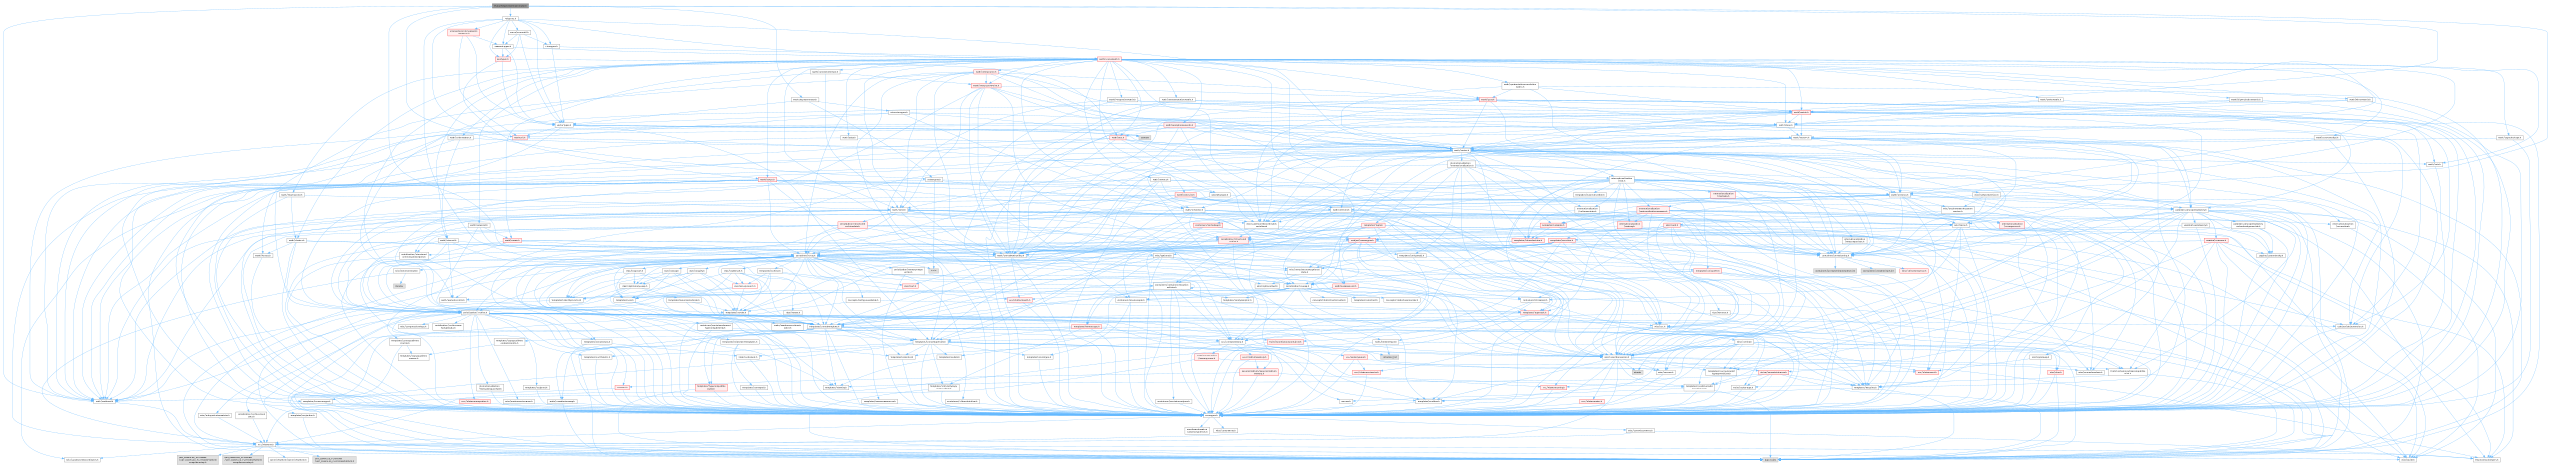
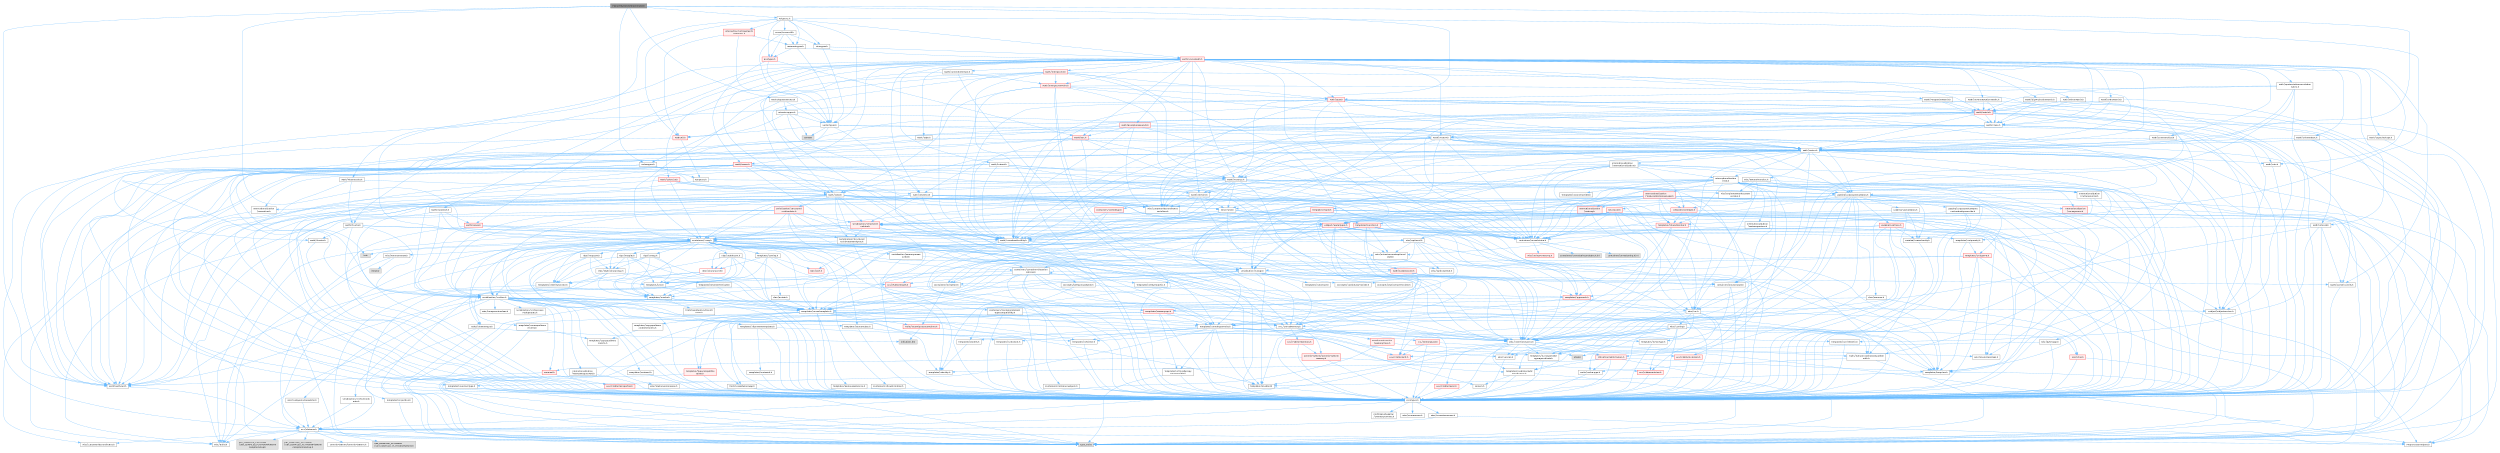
node "GeometryBase.h": label "GeometryBase.h" -> "RangeSet.h"
node "Internationalization /ITextData.h": removed
edge "Math/ColorList.h" -> "Misc/Crc.h": now "Math/Color.h" -> "Misc/Crc.h"
node "State/AndOrNot.h": label "State/AndOrNot.h" -> "Templates/AndOrNot.h"
